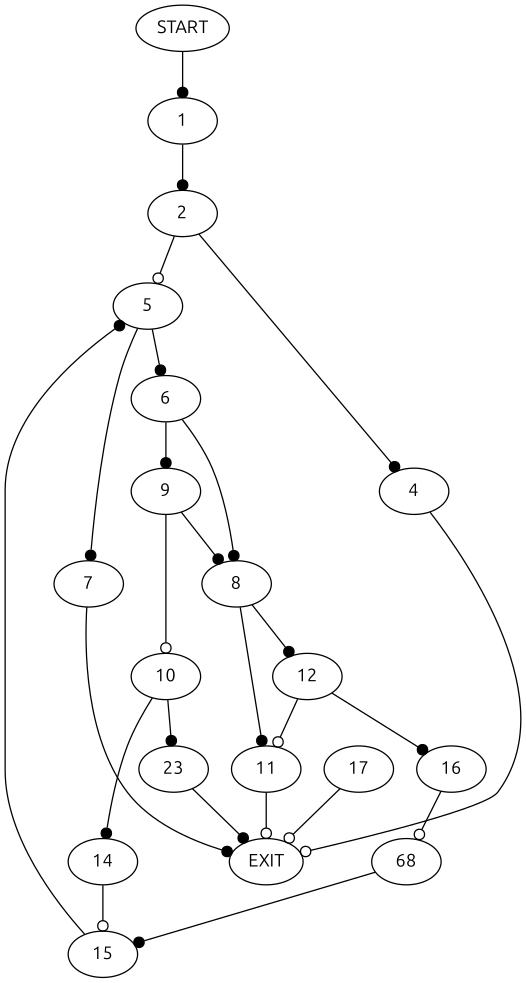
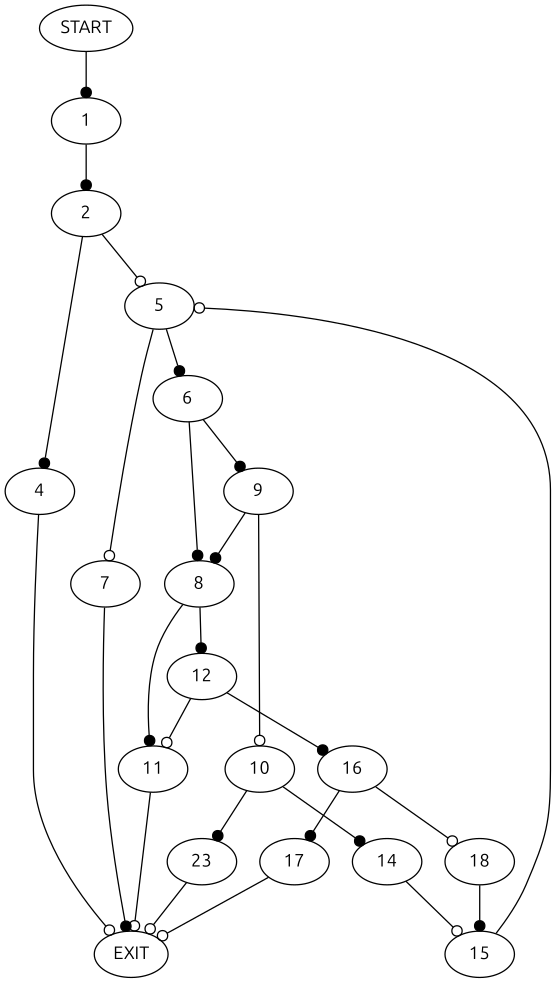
edge "5" -> "7": arrowhead dot -> odot
edge "15" -> "5": arrowhead dot -> odot
edge "16" -> "17": added
edge "23" -> "EXIT": arrowhead dot -> odot
node "68": label "68" -> "18"
